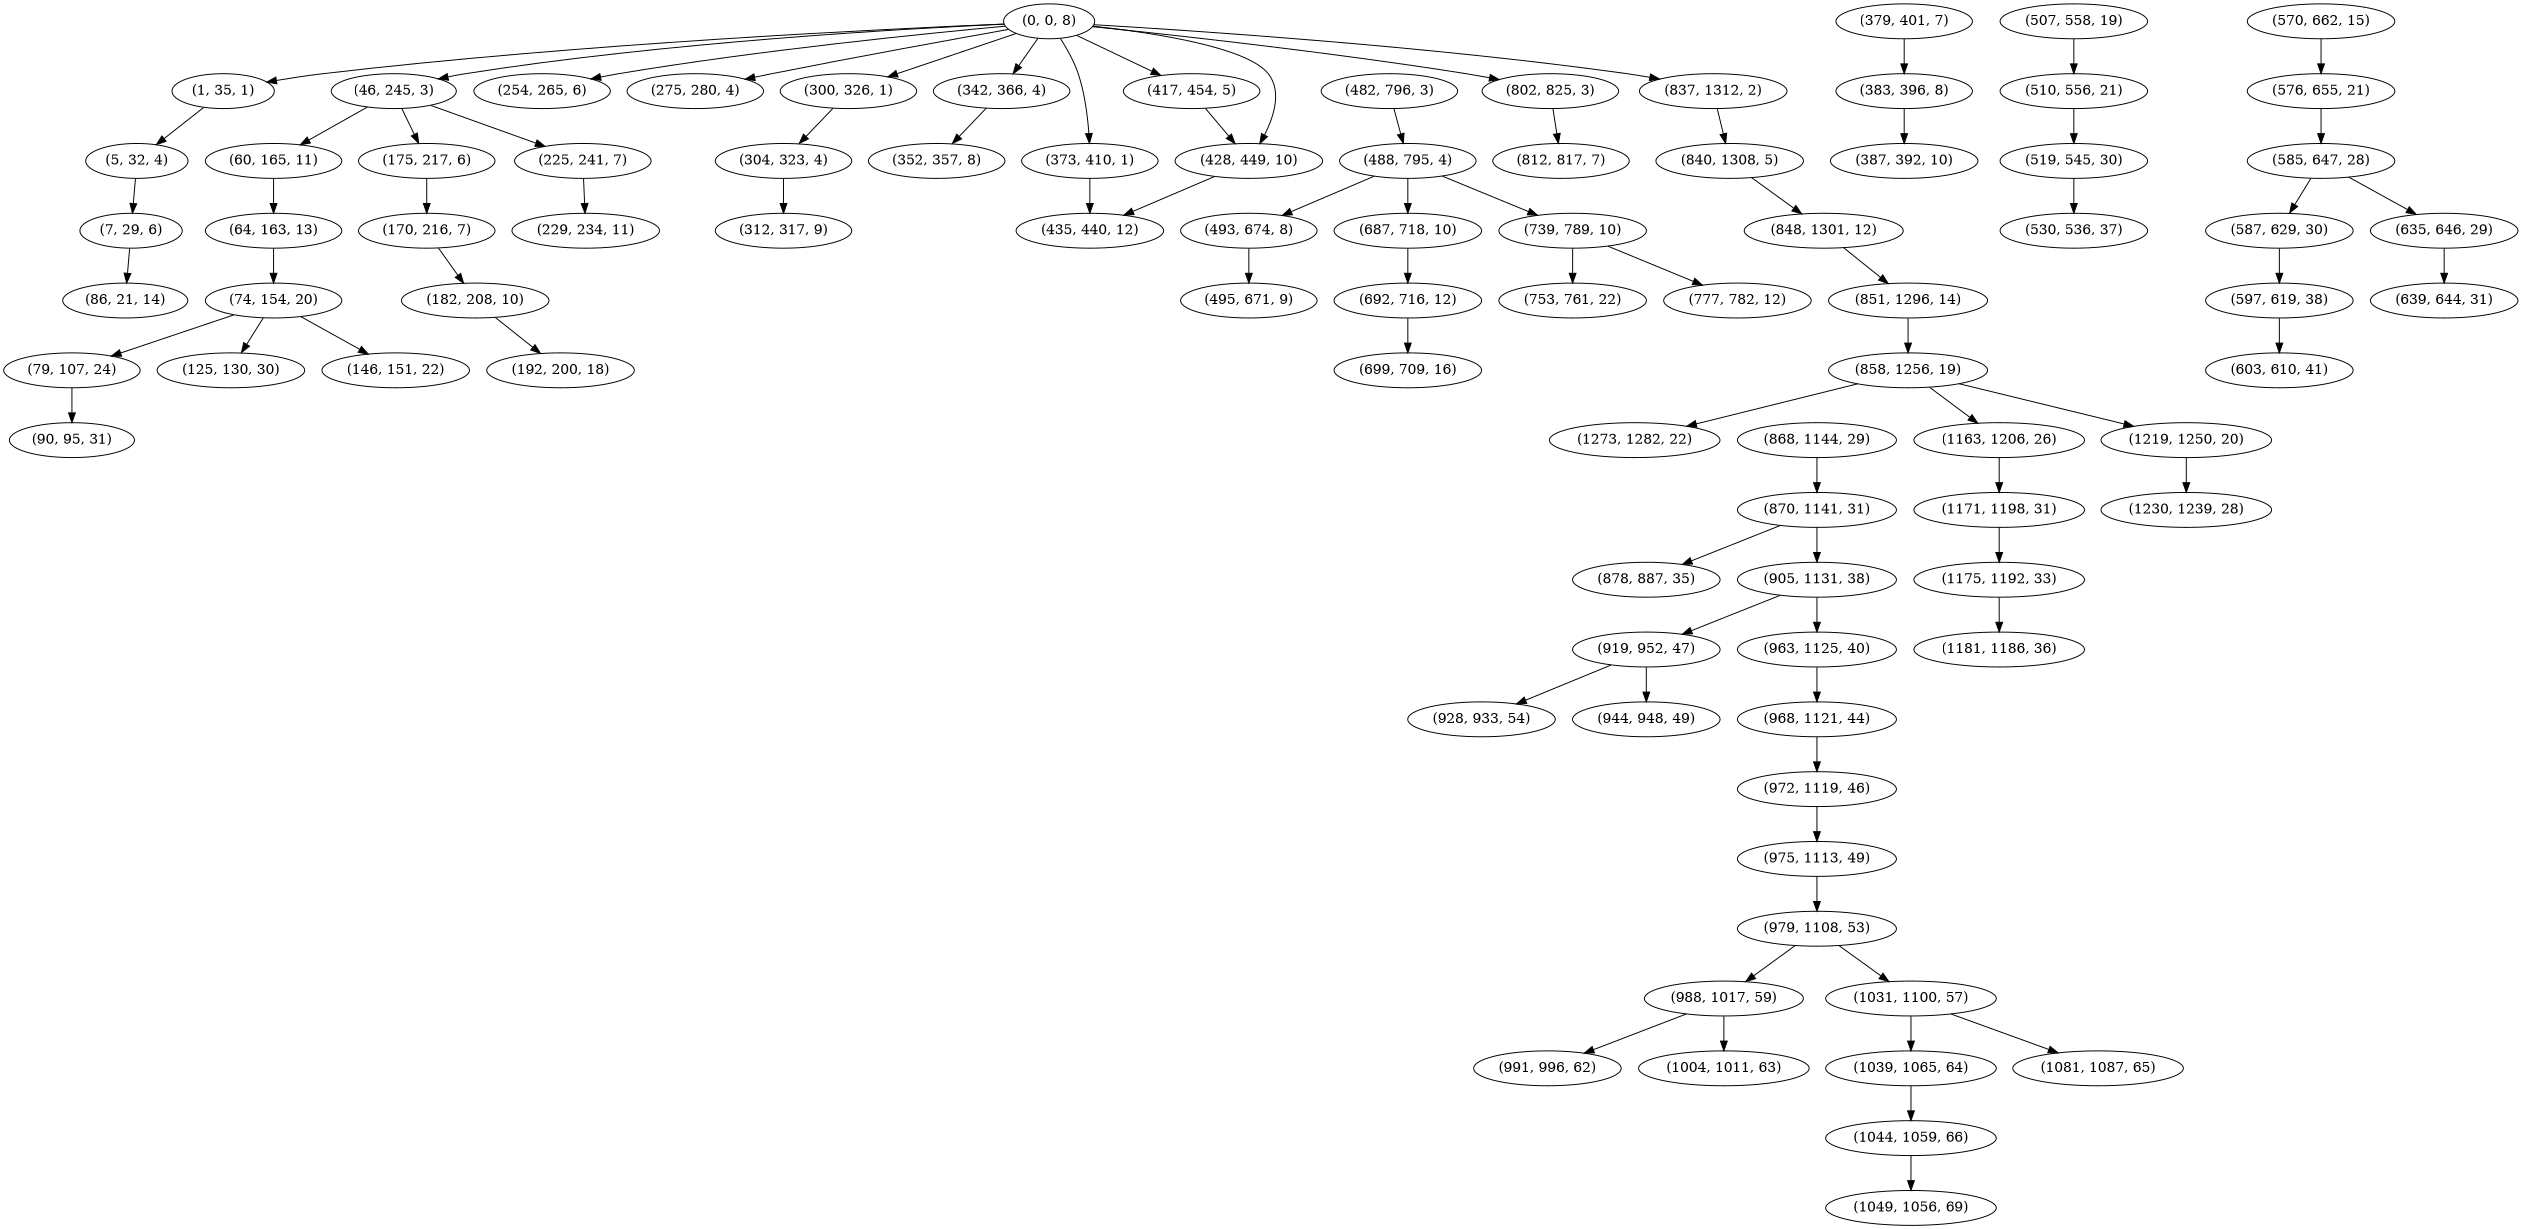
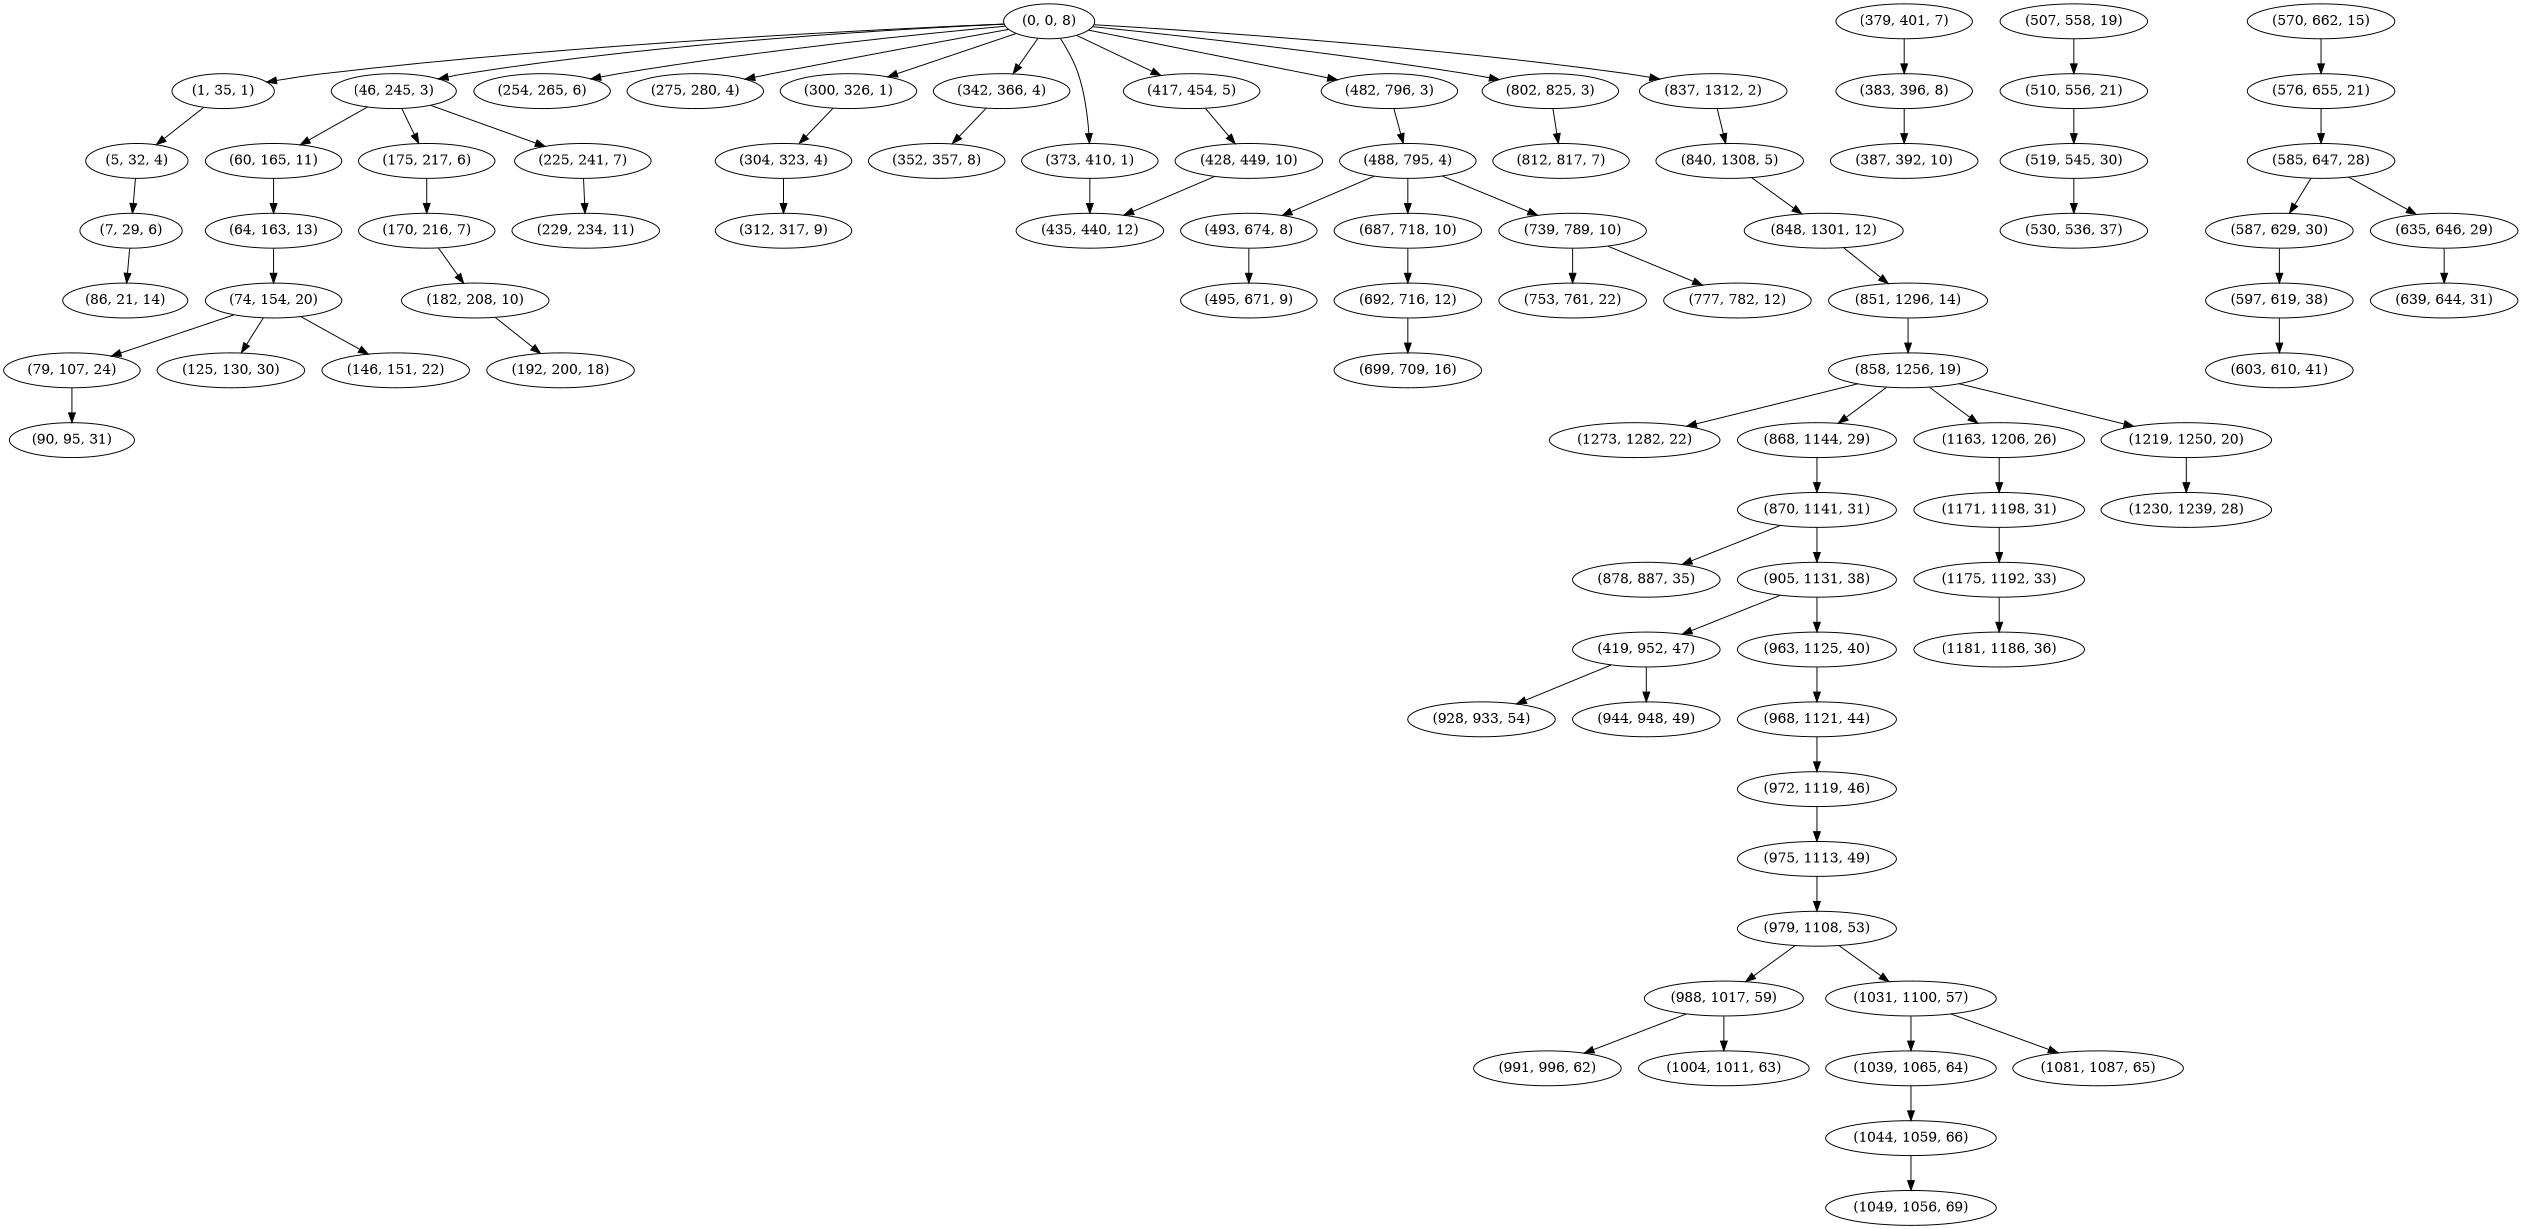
edge "(0, 0, 8)" -> "(428, 449, 10)": now "(0, 0, 8)" -> "(482, 796, 3)"
edge "(858, 1256, 19)" -> "(868, 1144, 29)": added
node "(919, 952, 47)": label "(919, 952, 47)" -> "(419, 952, 47)"
